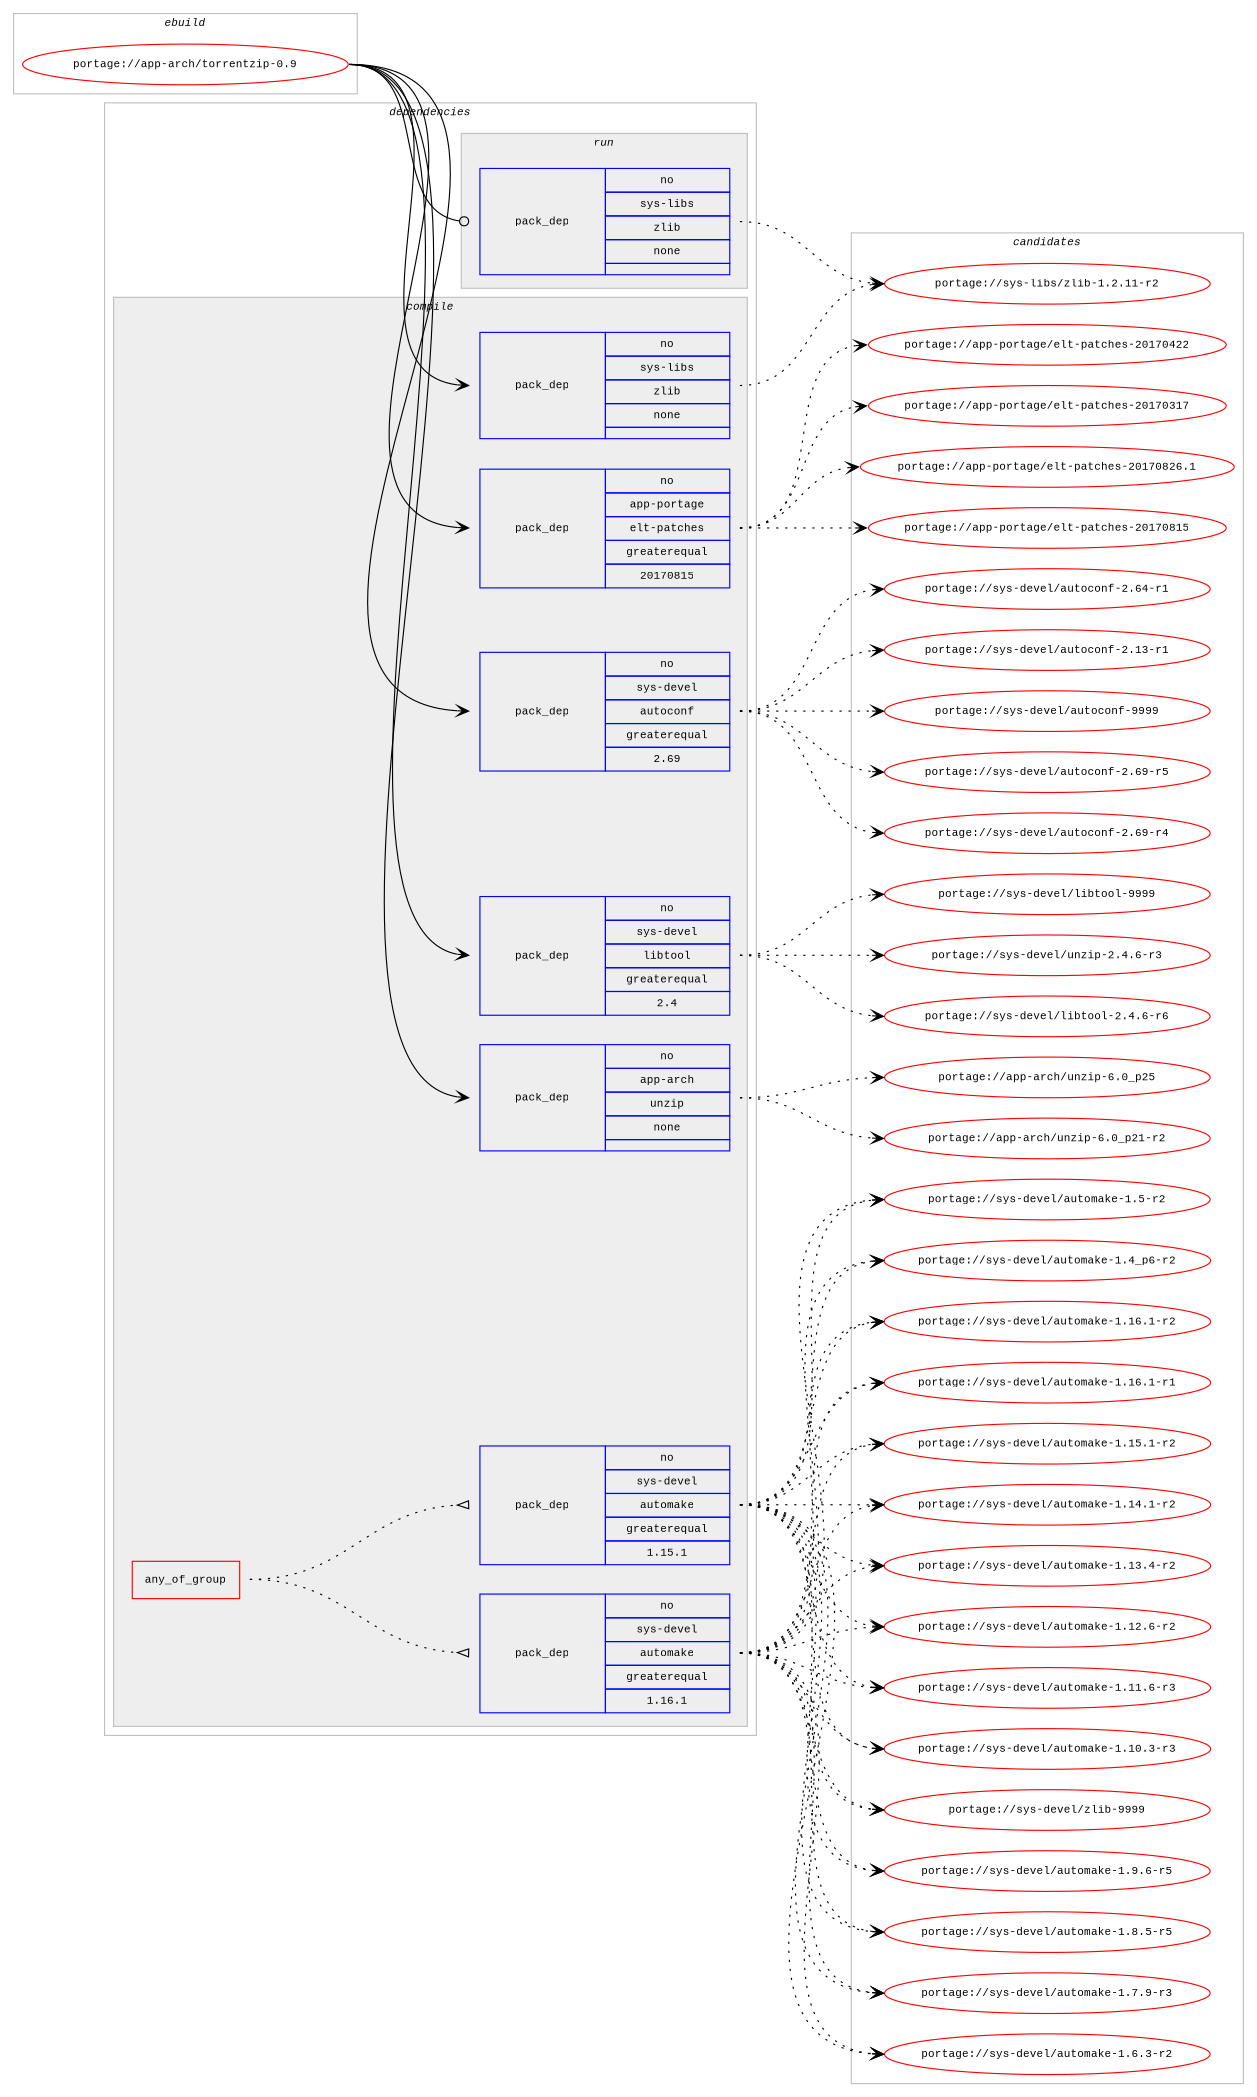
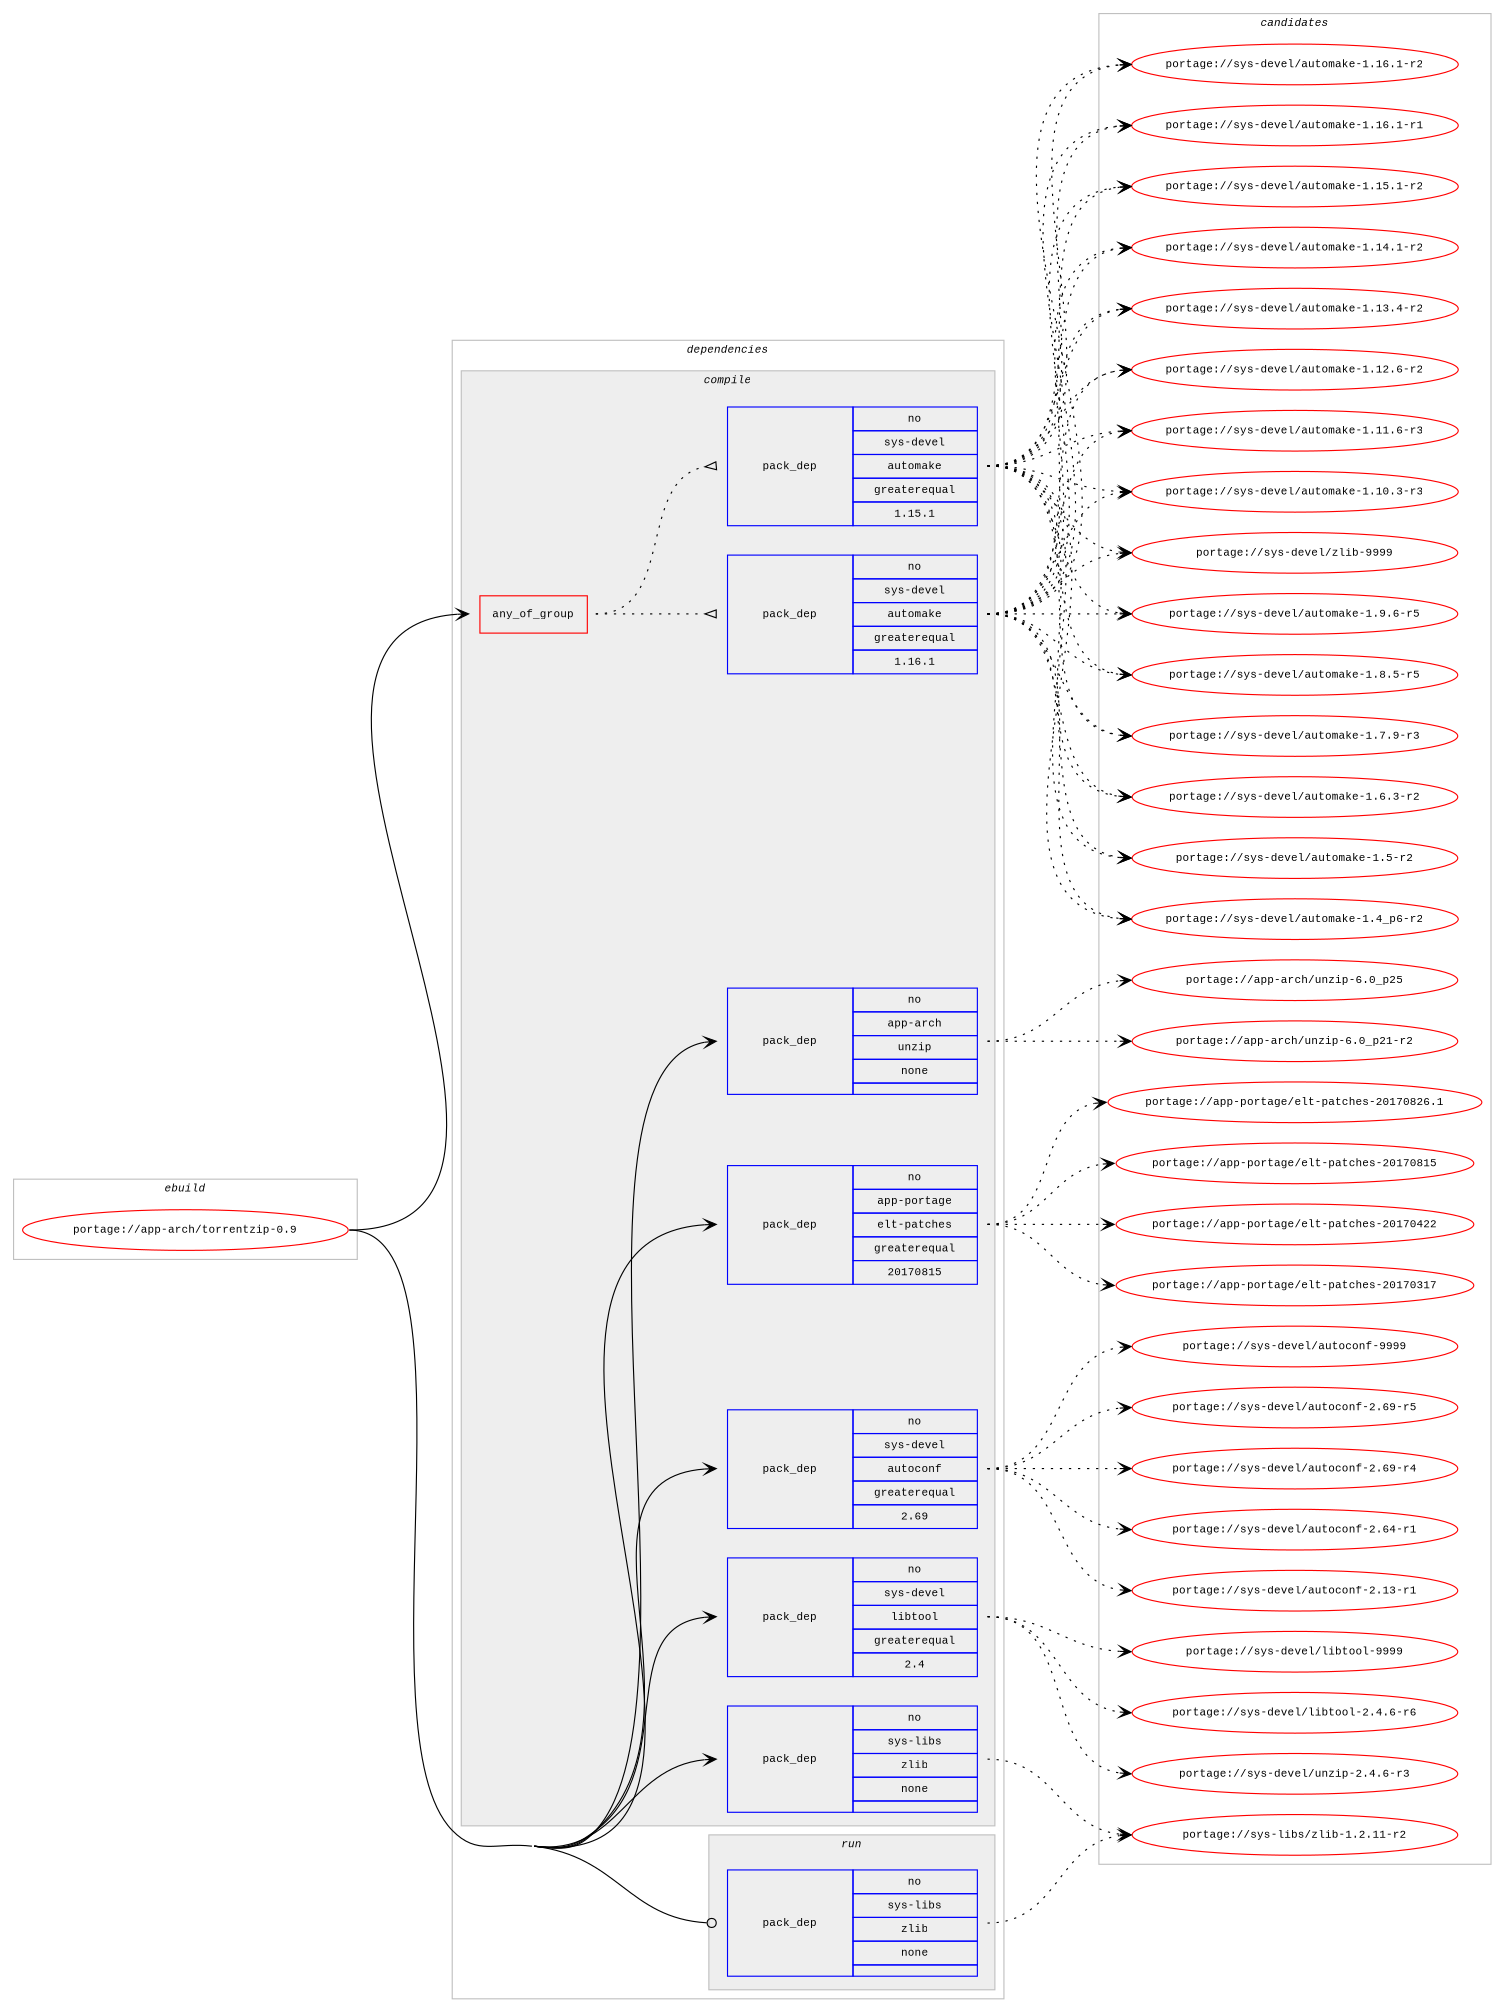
edge "portage://app-arch/torrentzip-0.9" -> "any_of_group": added
